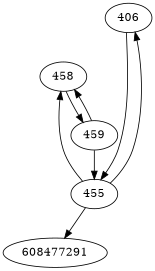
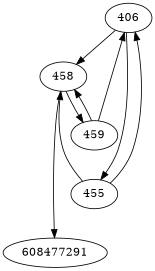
edge "406" -> "458": added
edge "459" -> "455": now "459" -> "406"
edge "455" -> "608477291": now "458" -> "608477291"
